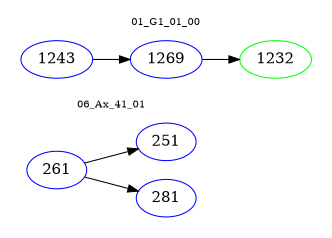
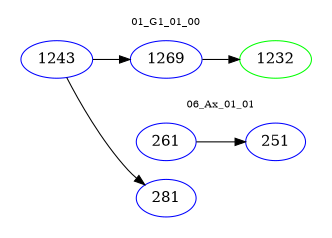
cluster "06_Ax_41_01": label "06_Ax_41_01" -> "06_Ax_01_01"
edge "261" -> "281": now "1243" -> "281"
